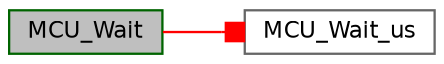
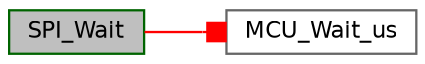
node "MCU_Wait": label "MCU_Wait" -> "SPI_Wait"
